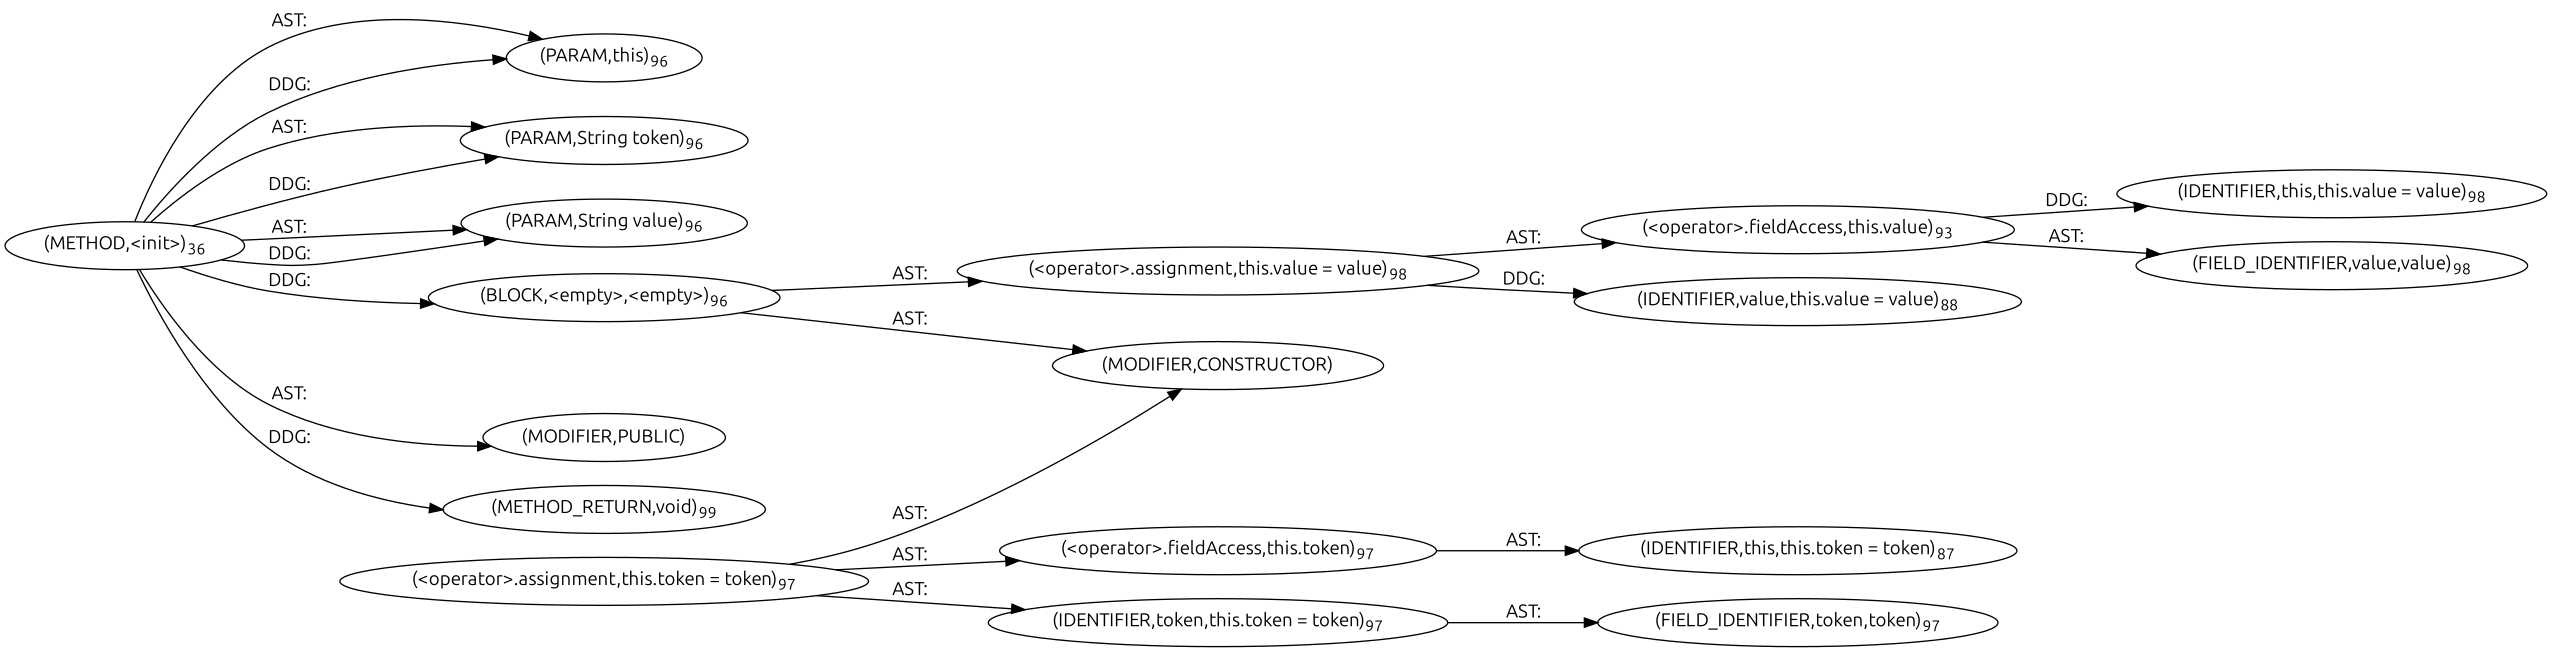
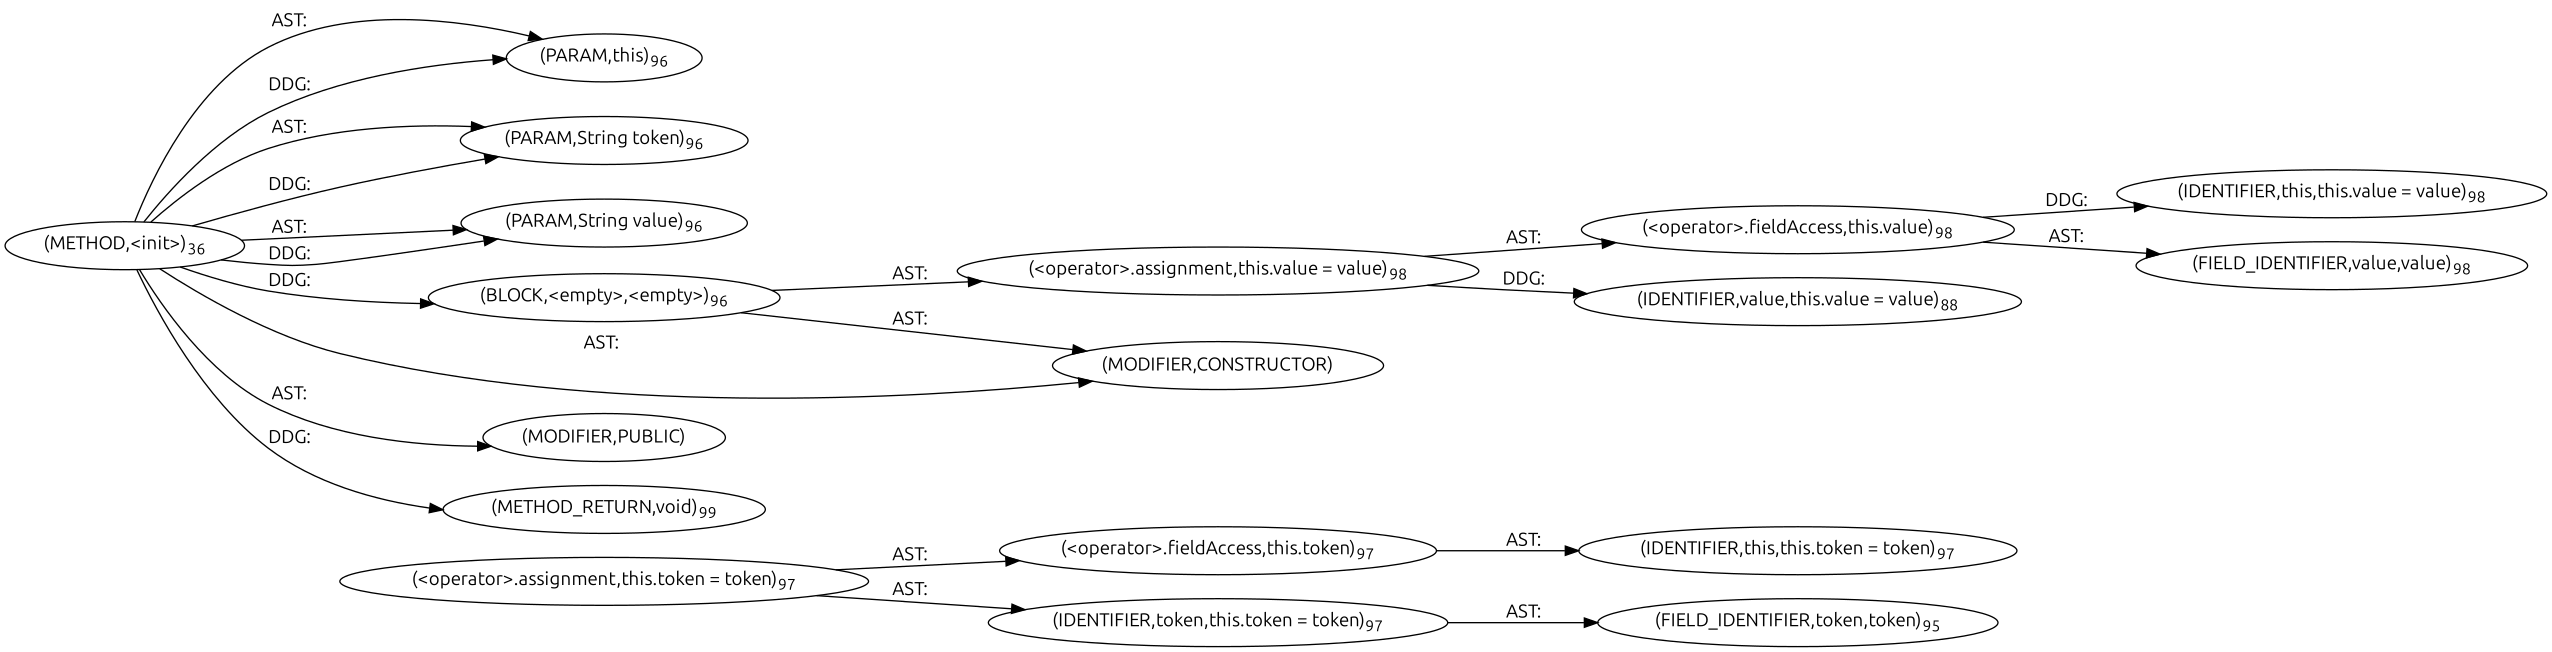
node "(<operator>.fieldAccess,this.value)": text "93" -> "98"
edge "(<operator>.assignment,this.token = token)" -> "(MODIFIER,CONSTRUCTOR)": now "(METHOD,<init>)" -> "(MODIFIER,CONSTRUCTOR)"
node "(IDENTIFIER,this,this.token = token)": text "87" -> "97"
node "(FIELD_IDENTIFIER,token,token)": text "97" -> "95"
